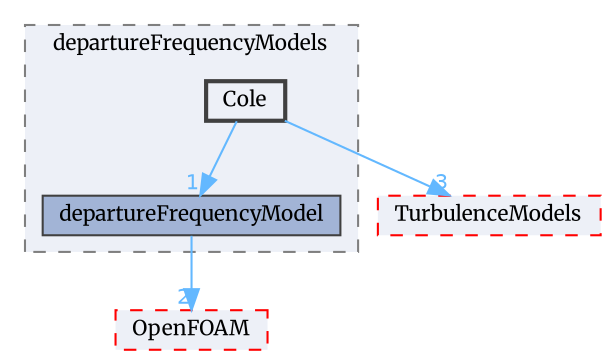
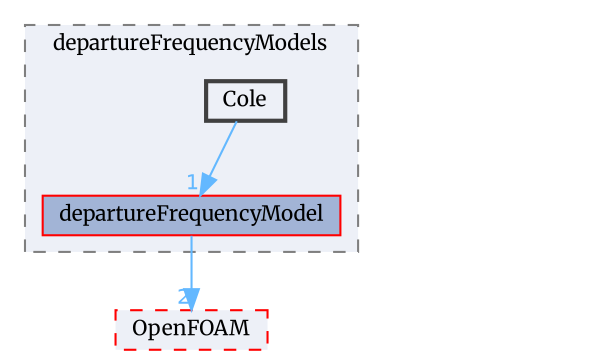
node "departureFrequencyModel": color grey25 -> red
node "TurbulenceModels": removed
